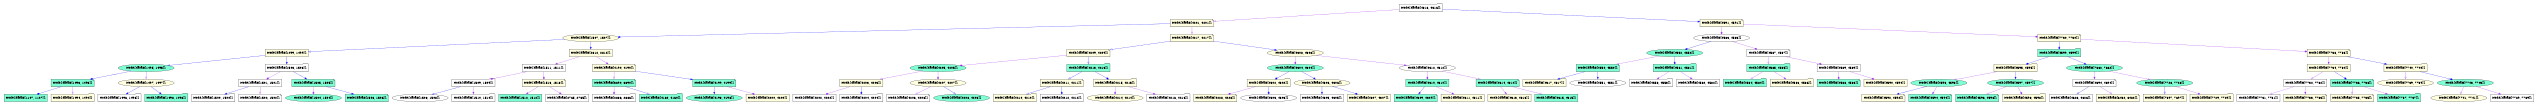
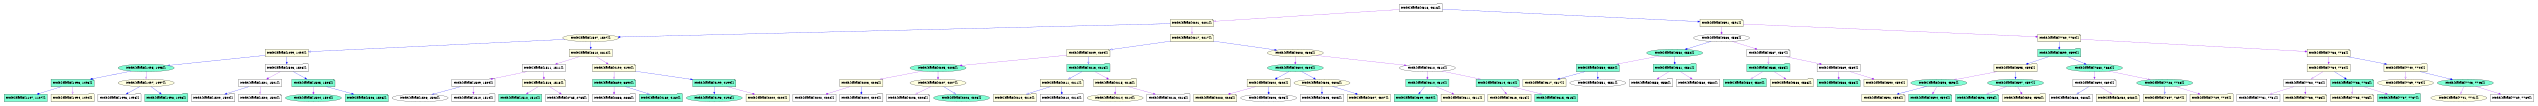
edge "Node{data=[4213, 4213]}" -> "Node{data=[4215, 4215]}": color blue -> purple
